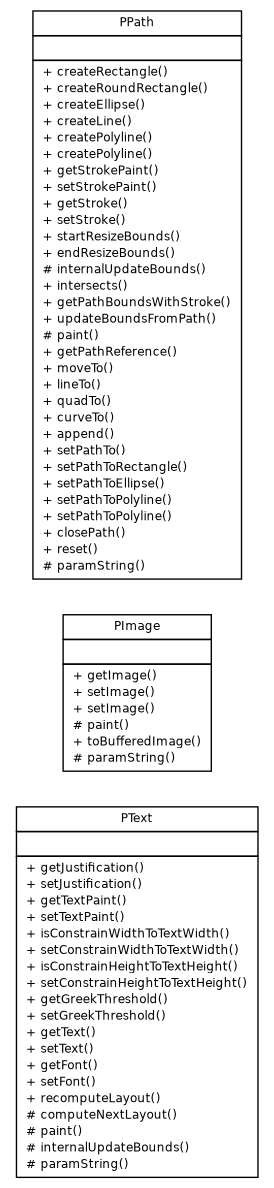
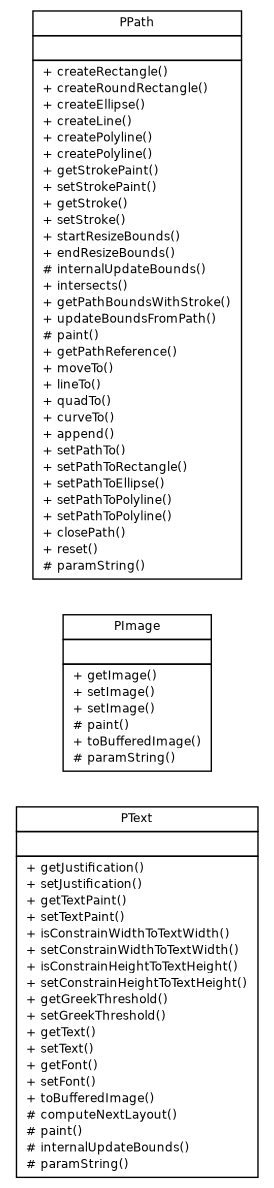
node "PText": text "+ recomputeLayout()" -> "+ toBufferedImage()"
